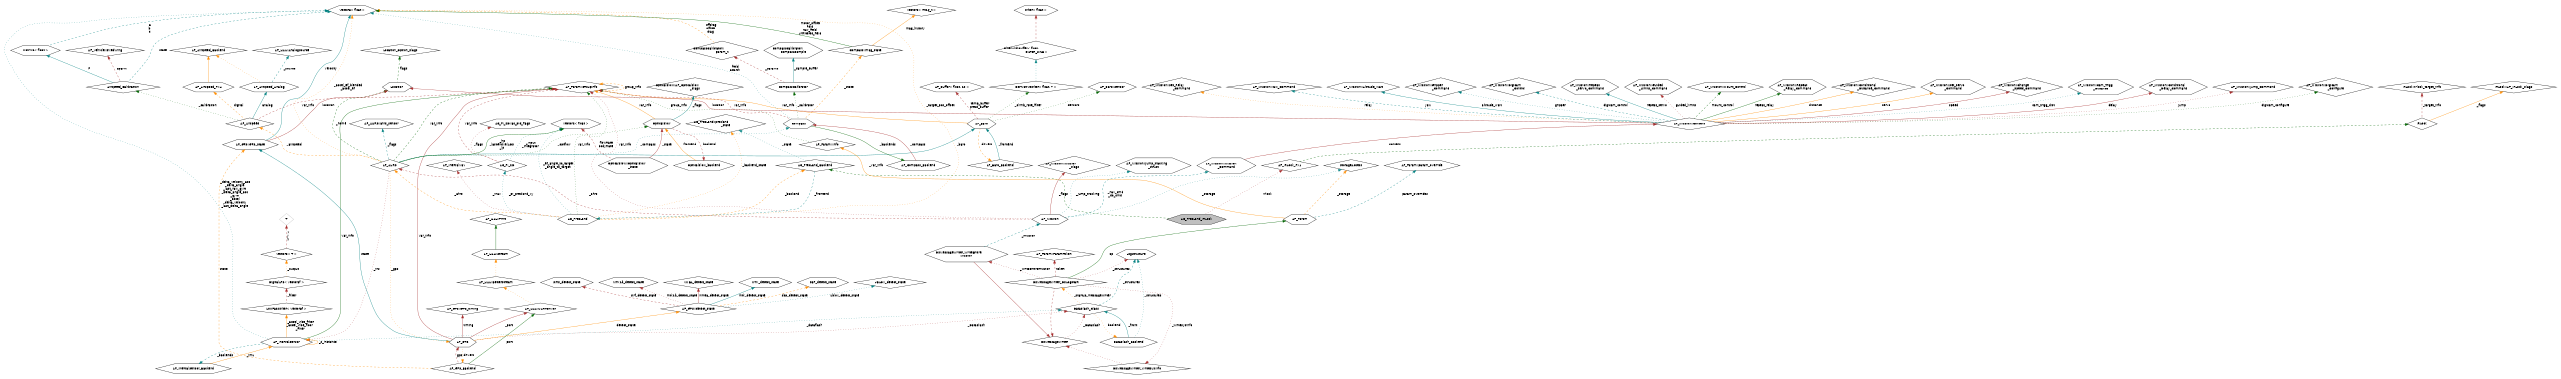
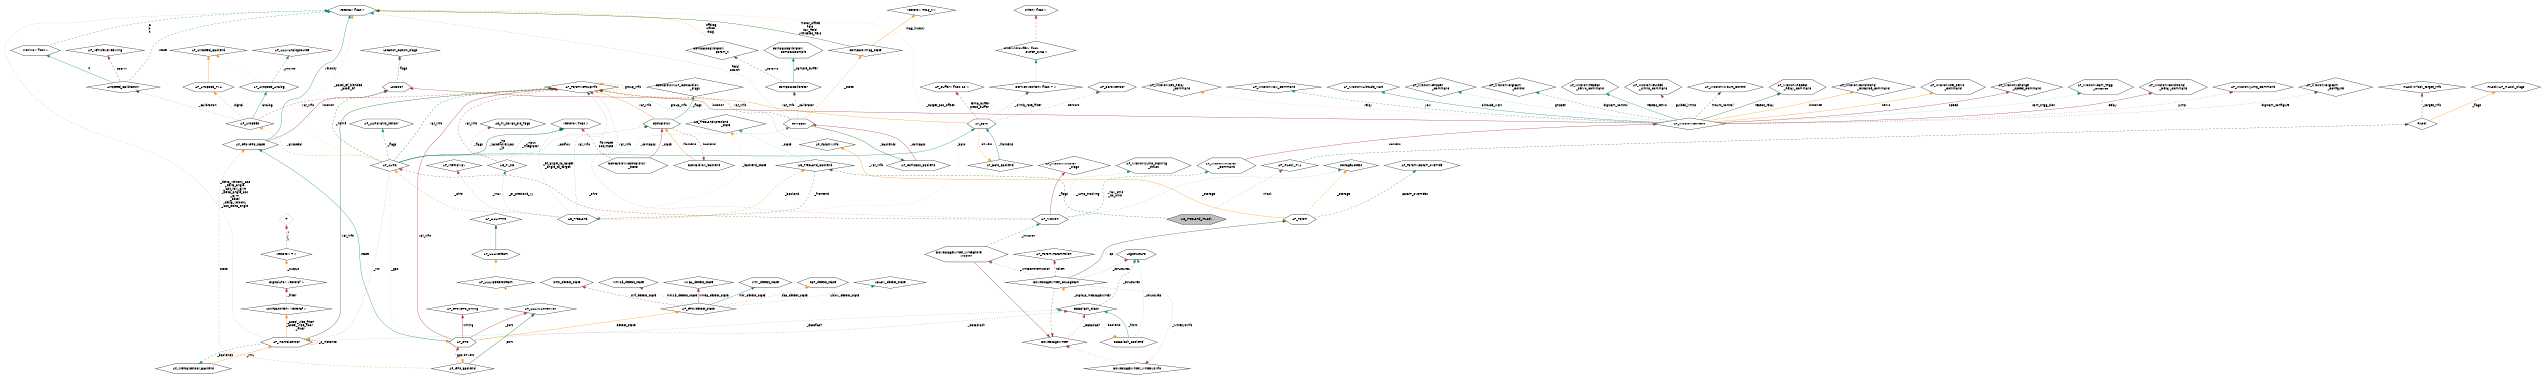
node "IRLock::AP_IRLock_Flags": shape diamond -> hexagon
